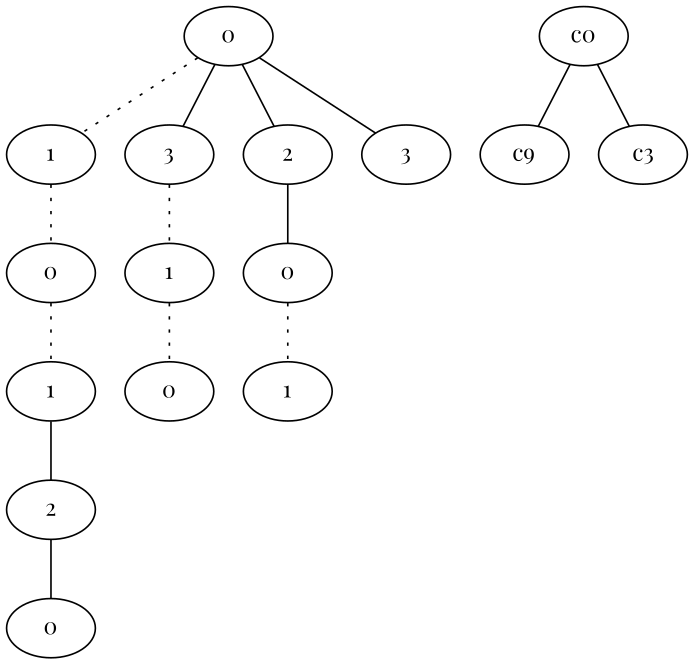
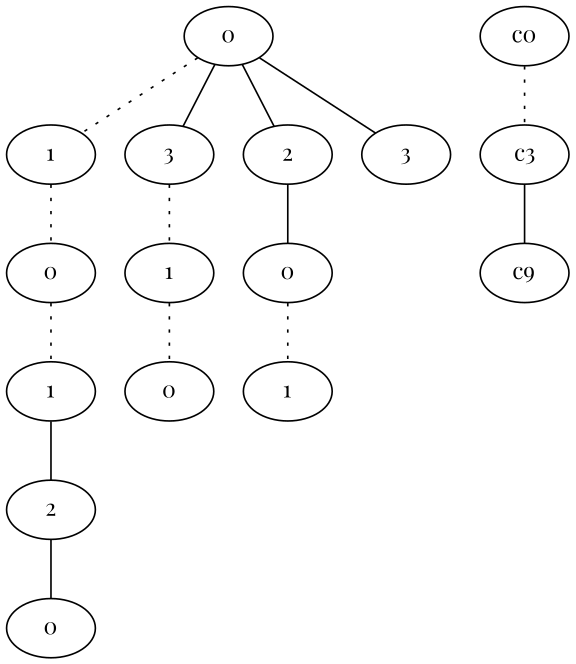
edge "c0" -- "c9": now "c3" -- "c9"
edge "c0" -- "c3": style solid -> dotted
